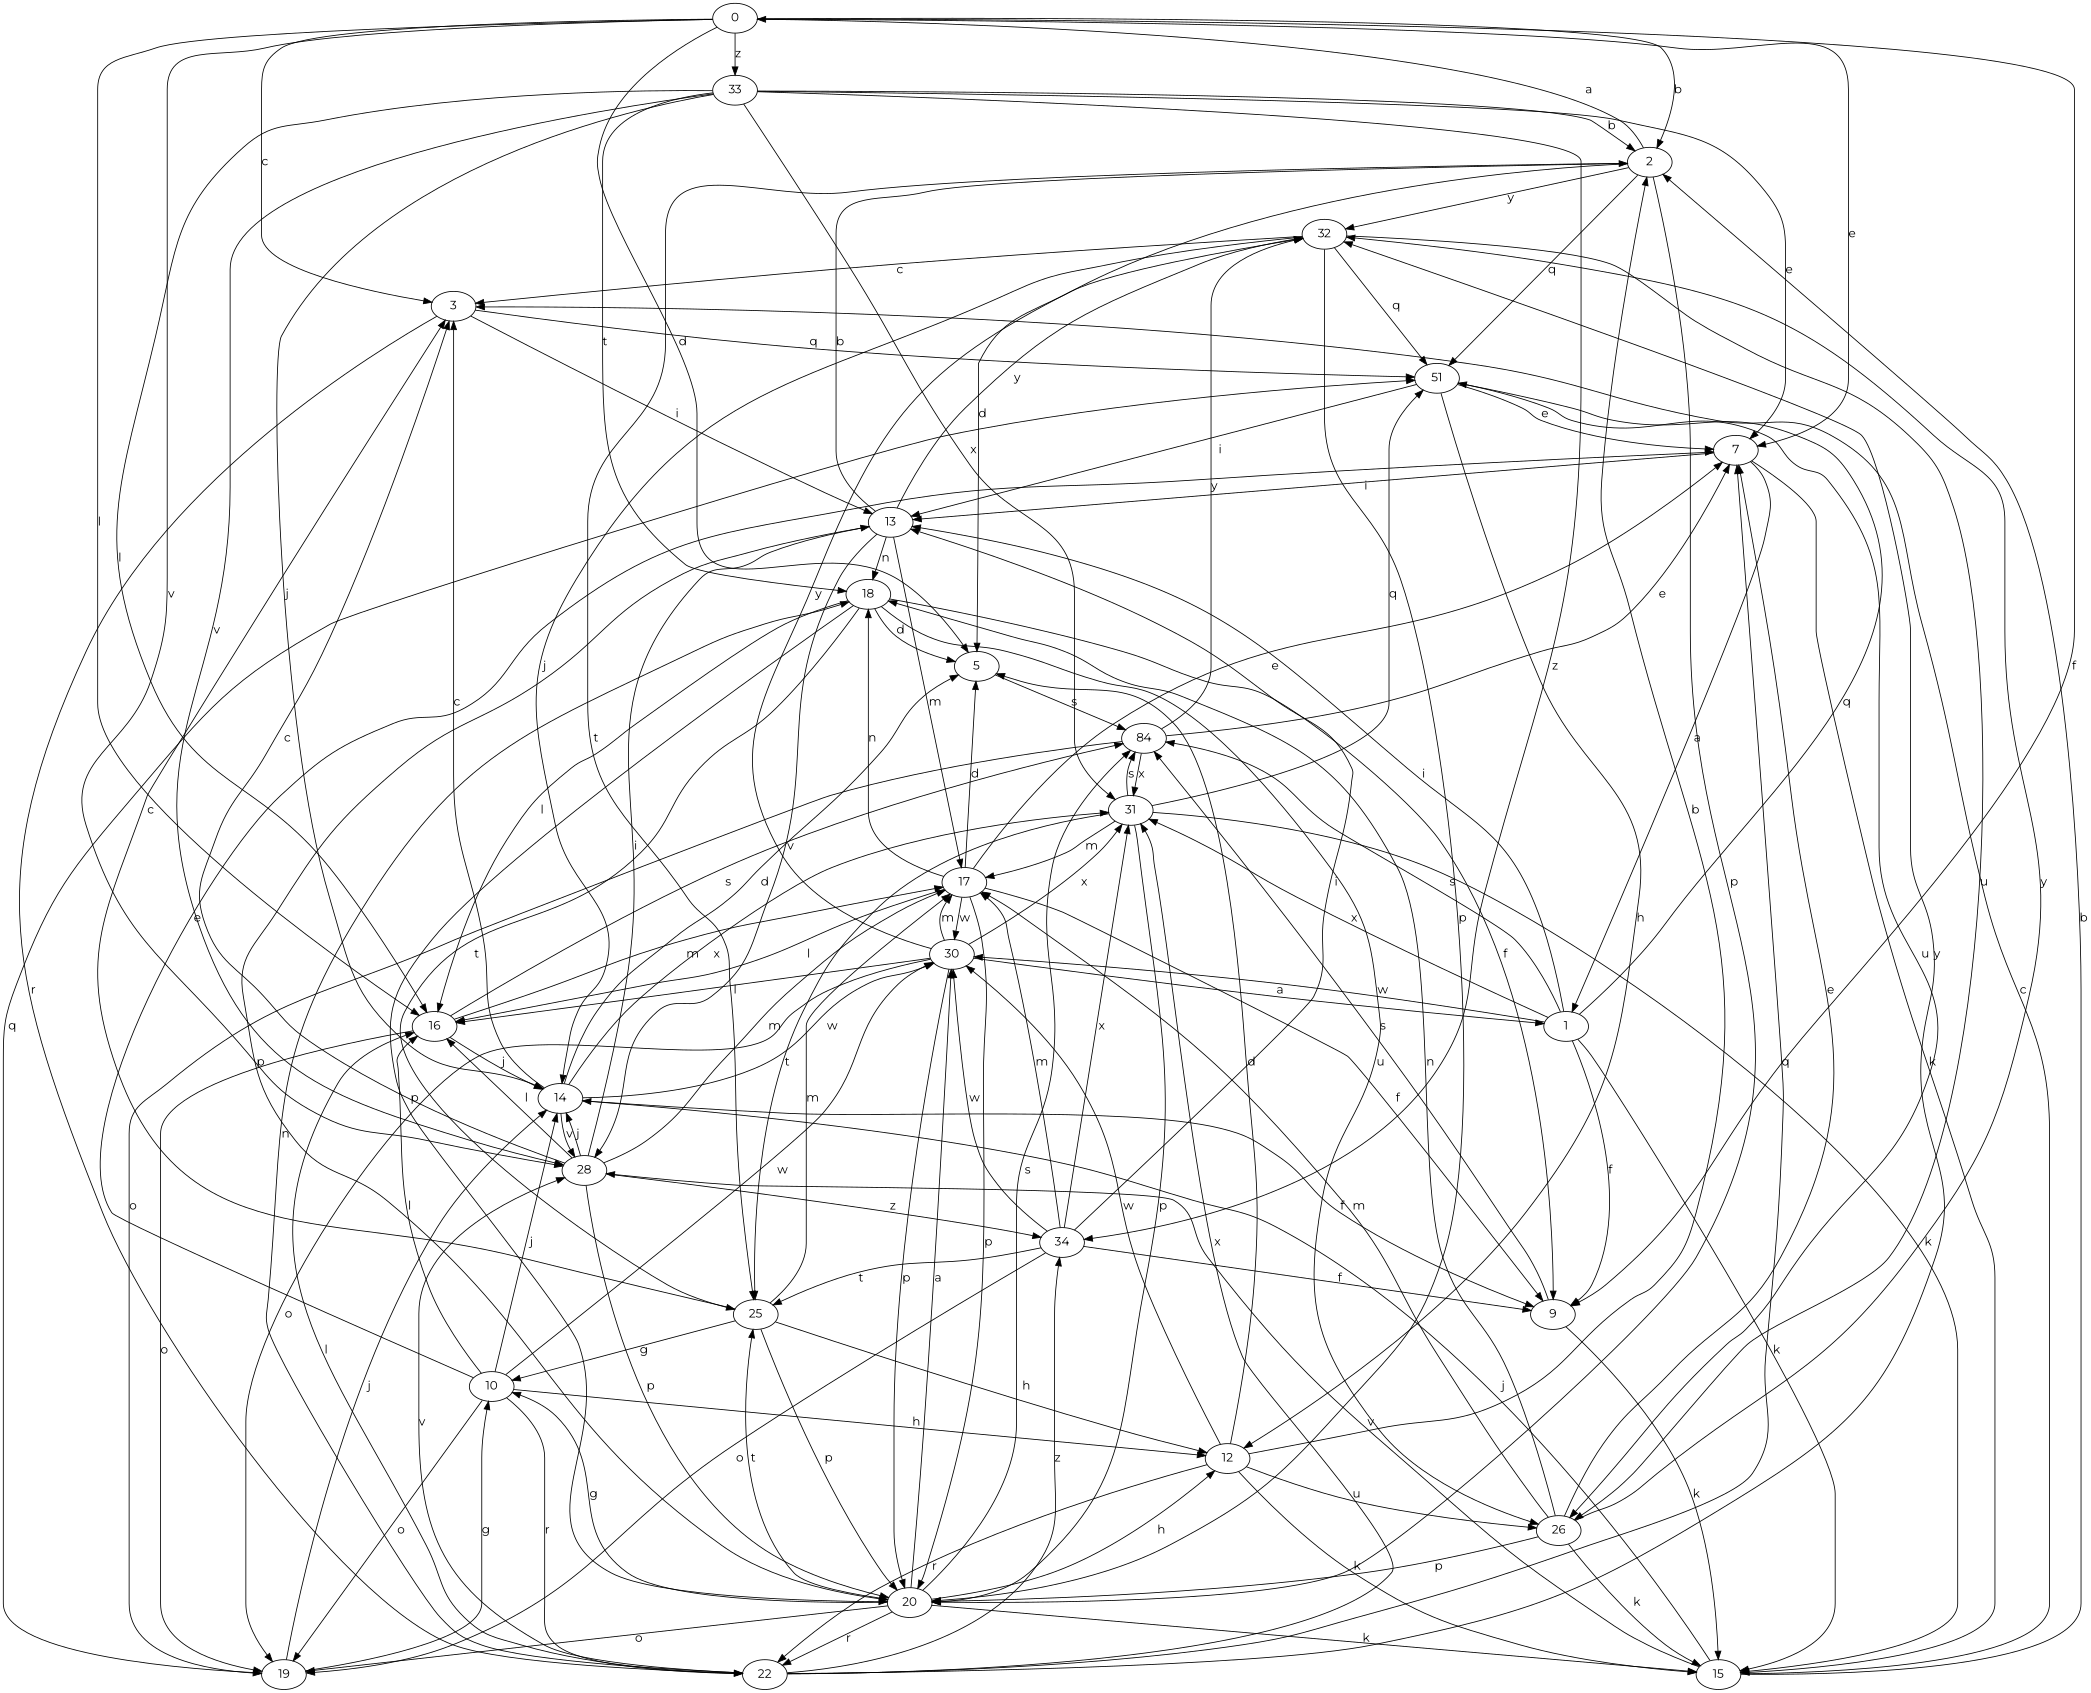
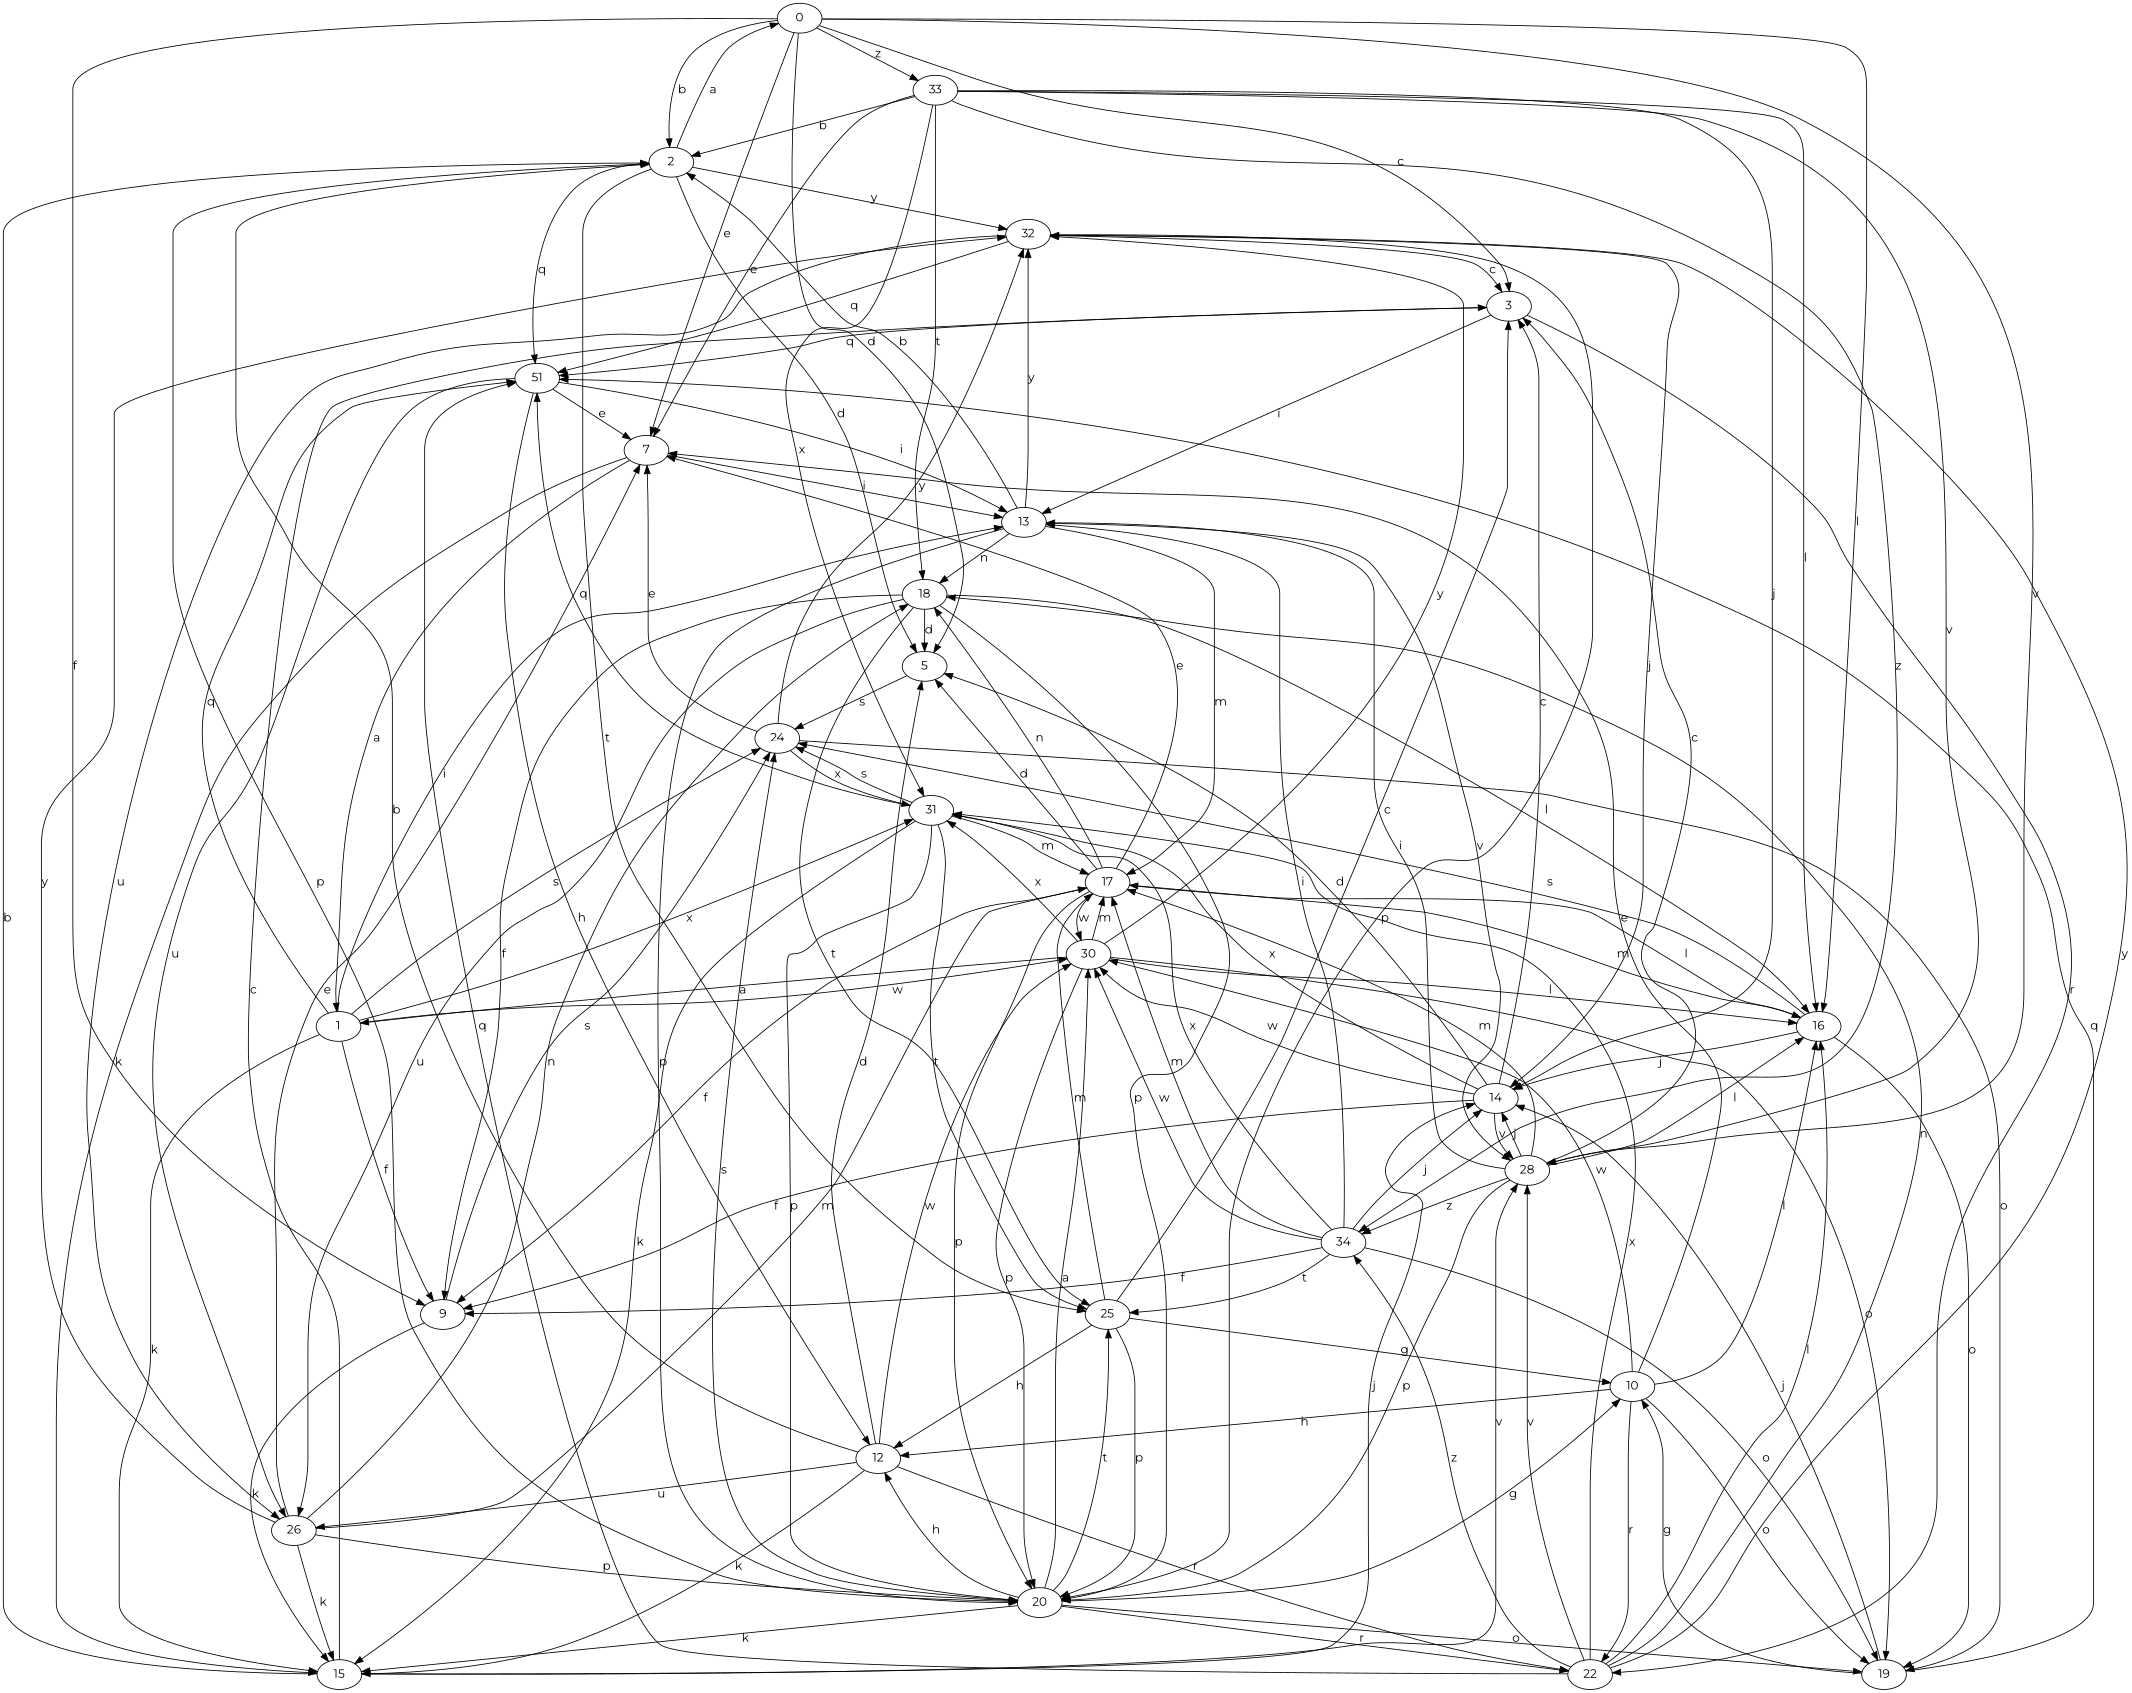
node "84": label "84" -> "24"
edge "10" -> "14": now "34" -> "14"
edge "22" -> "7": now "22" -> "51"
